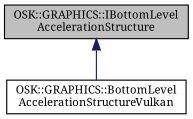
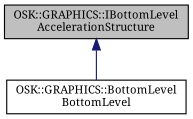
node "OSK::GRAPHICS::BottomLevel AccelerationStructureVulkan": label "OSK::GRAPHICS::BottomLevel AccelerationStructureVulkan" -> "OSK::GRAPHICS::BottomLevel BottomLevel"
